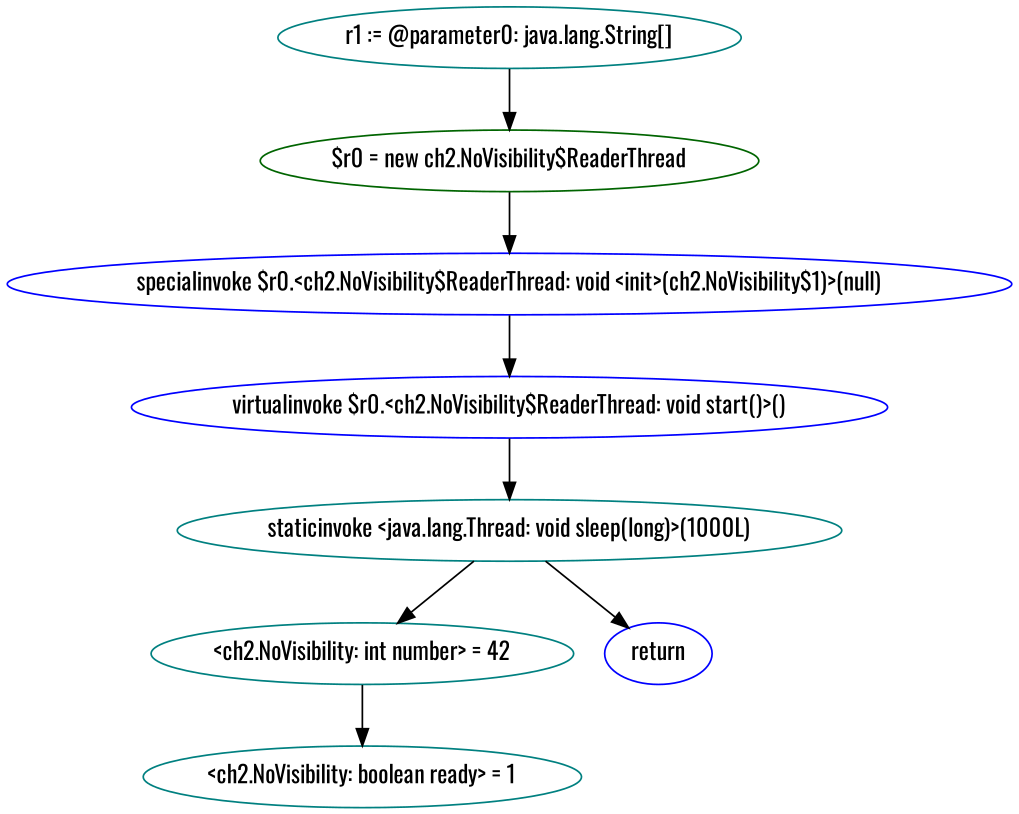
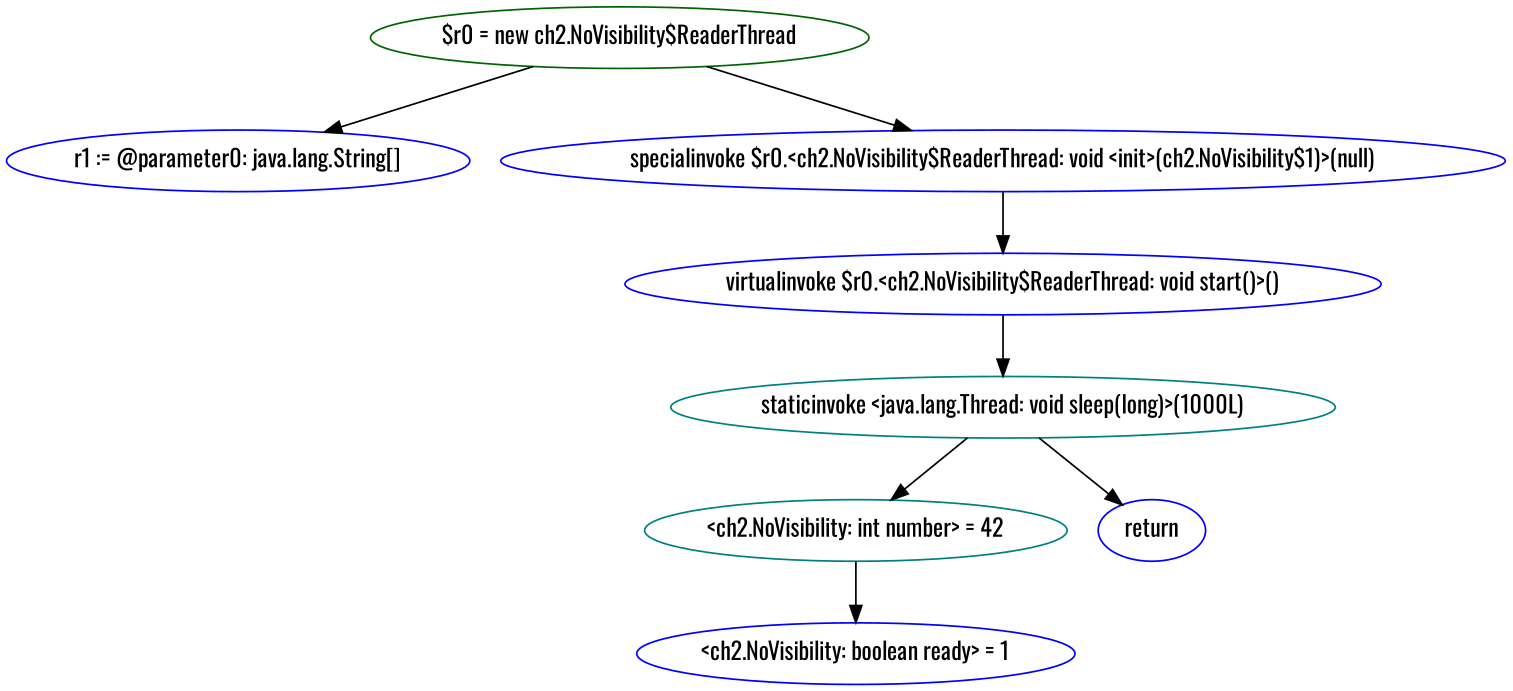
node "r1 := @parameter0: java.lang.String[]": color teal -> blue
edge "r1 := @parameter0: java.lang.String[]" -> "$r0 = new ch2.NoVisibility$ReaderThread": reversed
node "<ch2.NoVisibility: boolean ready> = 1": color teal -> blue
